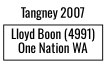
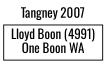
node "Lloyd Boon (4991) One Nation WA": label "Lloyd Boon (4991) One Nation WA" -> "Lloyd Boon (4991) One Boon WA"
